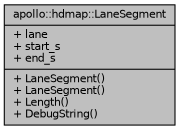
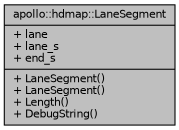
node "apollo::hdmap::LaneSegment": text "+ start_s" -> "+ lane_s"
